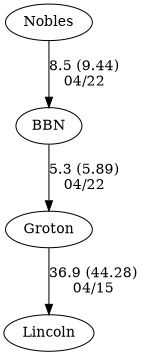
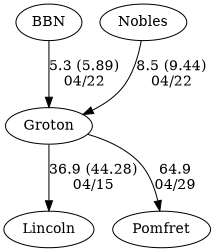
edge "Nobles" -> "BBN": now "Nobles" -> "Groton"
node "Pomfret": added
